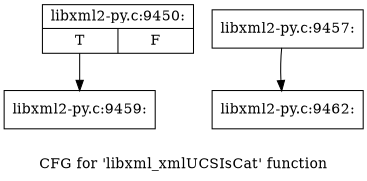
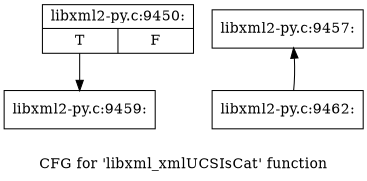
edge "libxml2-py.c:9457:" -> "libxml2-py.c:9462:": reversed
